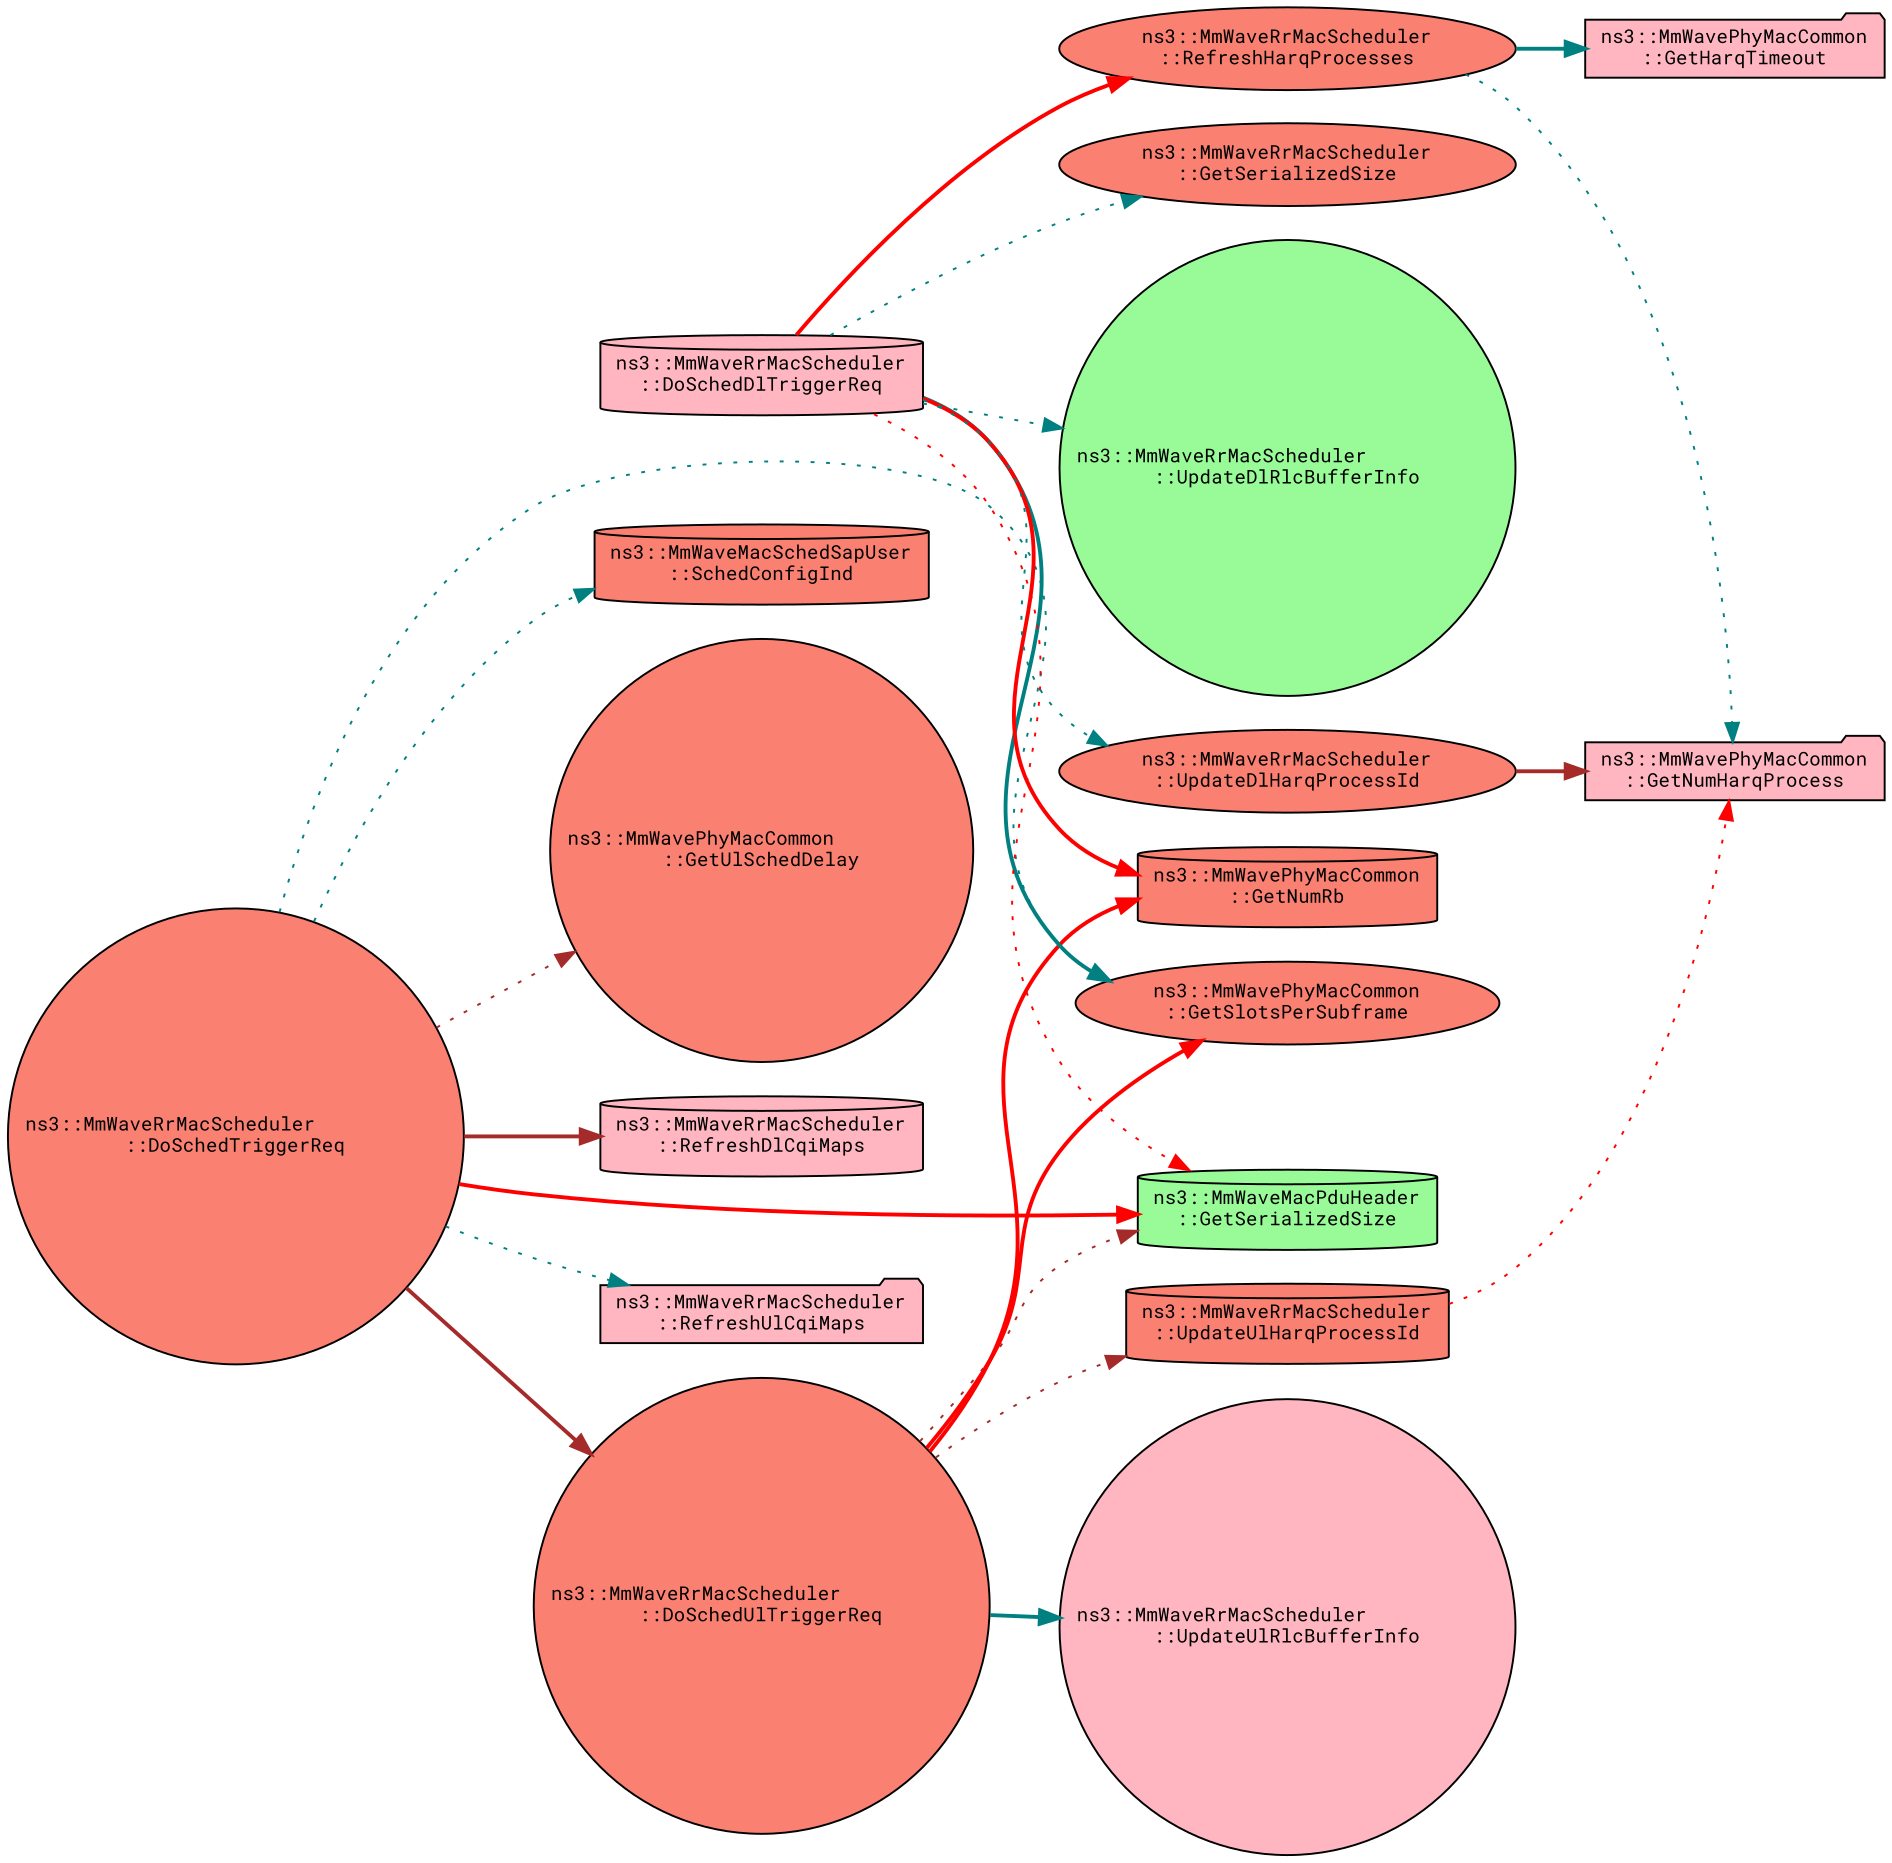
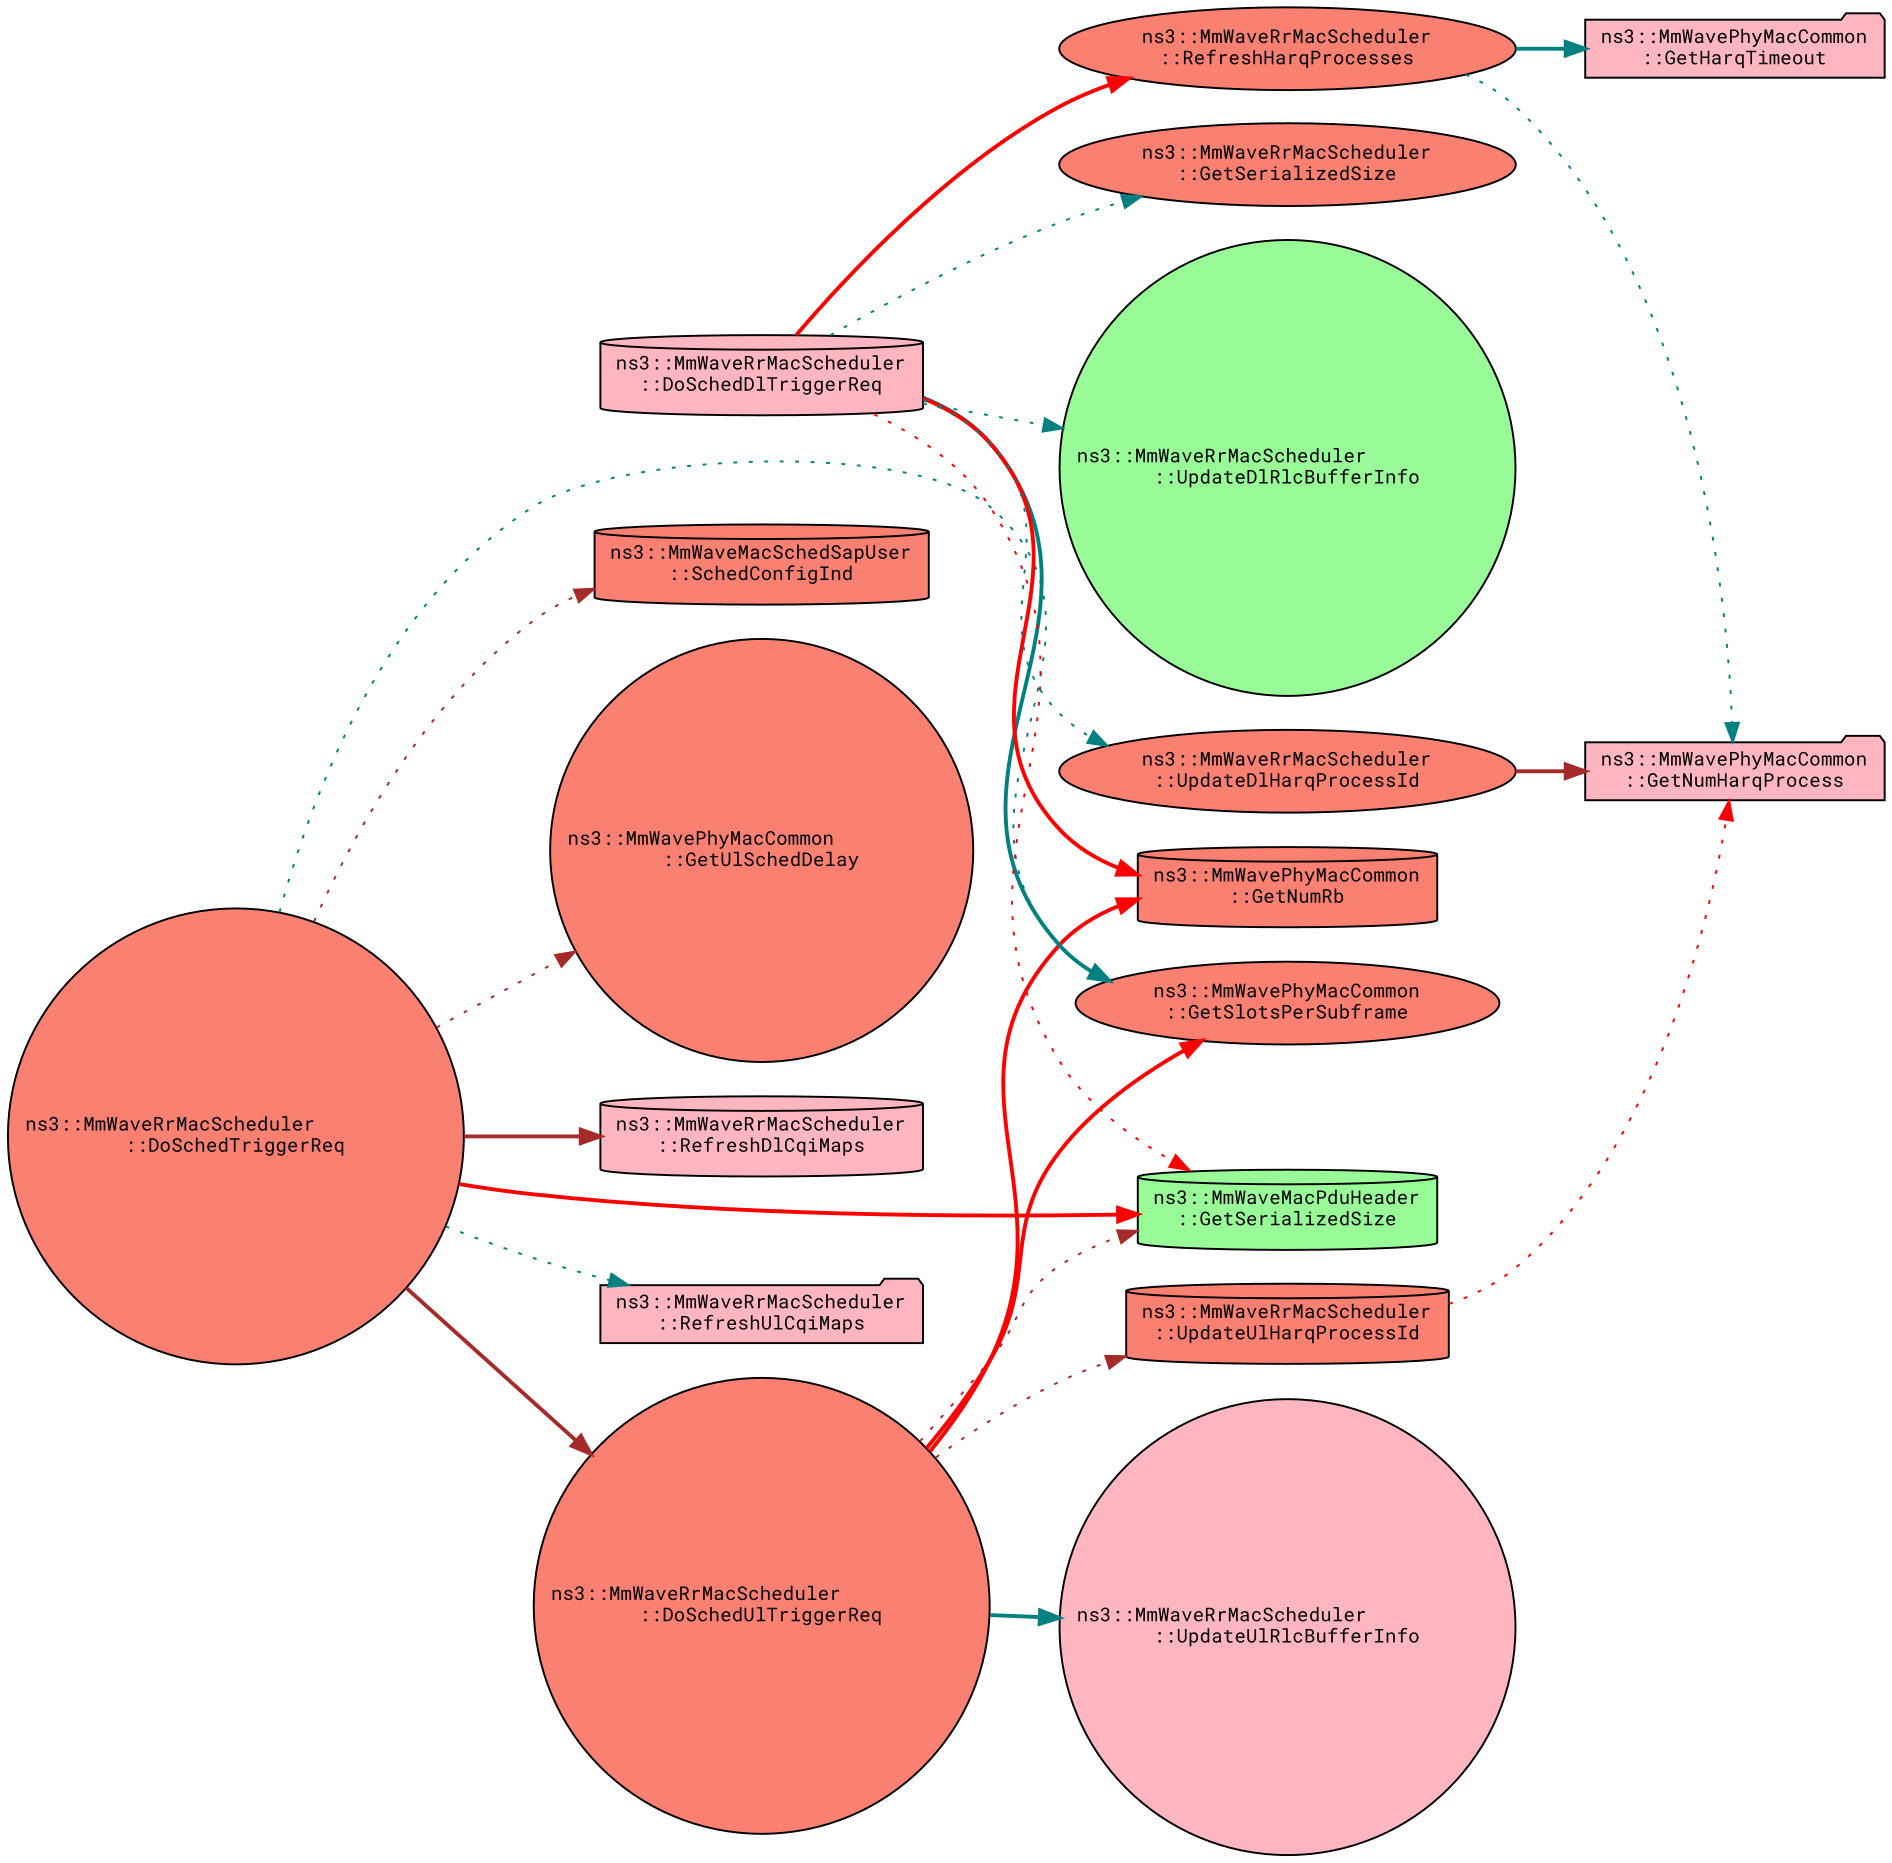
edge "ns3::MmWaveRrMacScheduler ::DoSchedTriggerReq" -> "ns3::MmWaveMacSchedSapUser ::SchedConfigInd": color teal -> brown
